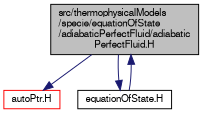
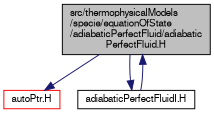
node "equationOfState.H": label "equationOfState.H" -> "adiabaticPerfectFluidI.H"
